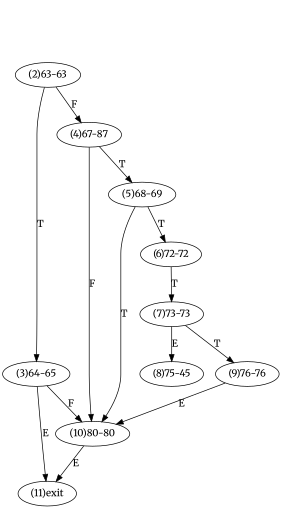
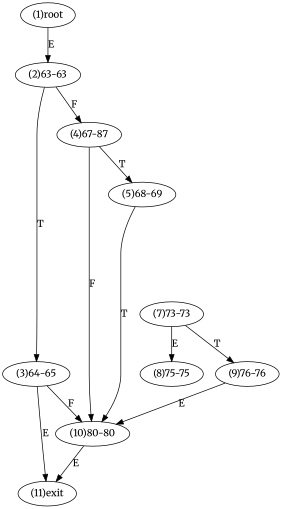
node "(1)root": added
node "(6)72-72": removed
node "(8)75-45": label "(8)75-45" -> "(8)75-75"
